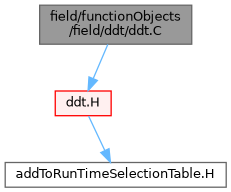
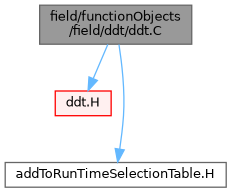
edge "ddt.H" -> "addToRunTimeSelectionTable.H": now "field/functionObjects /field/ddt/ddt.C" -> "addToRunTimeSelectionTable.H"
